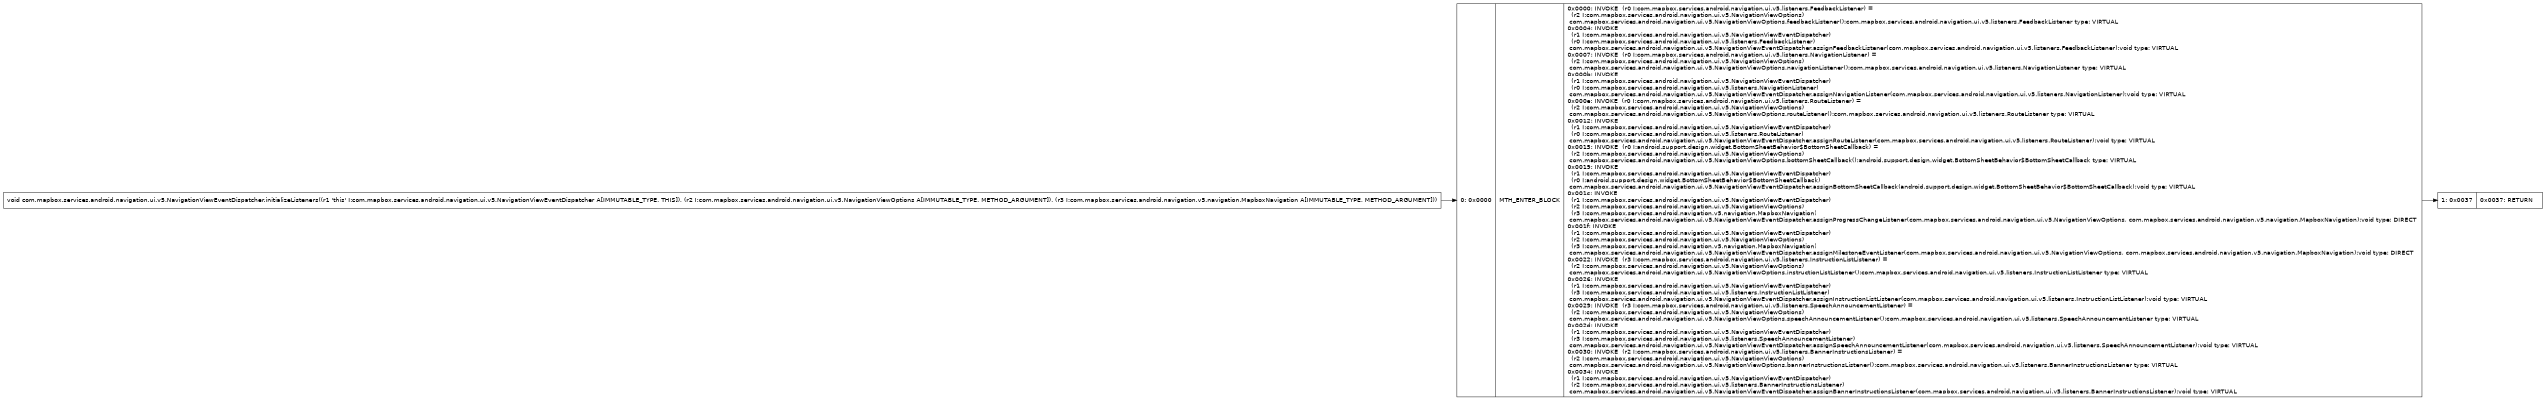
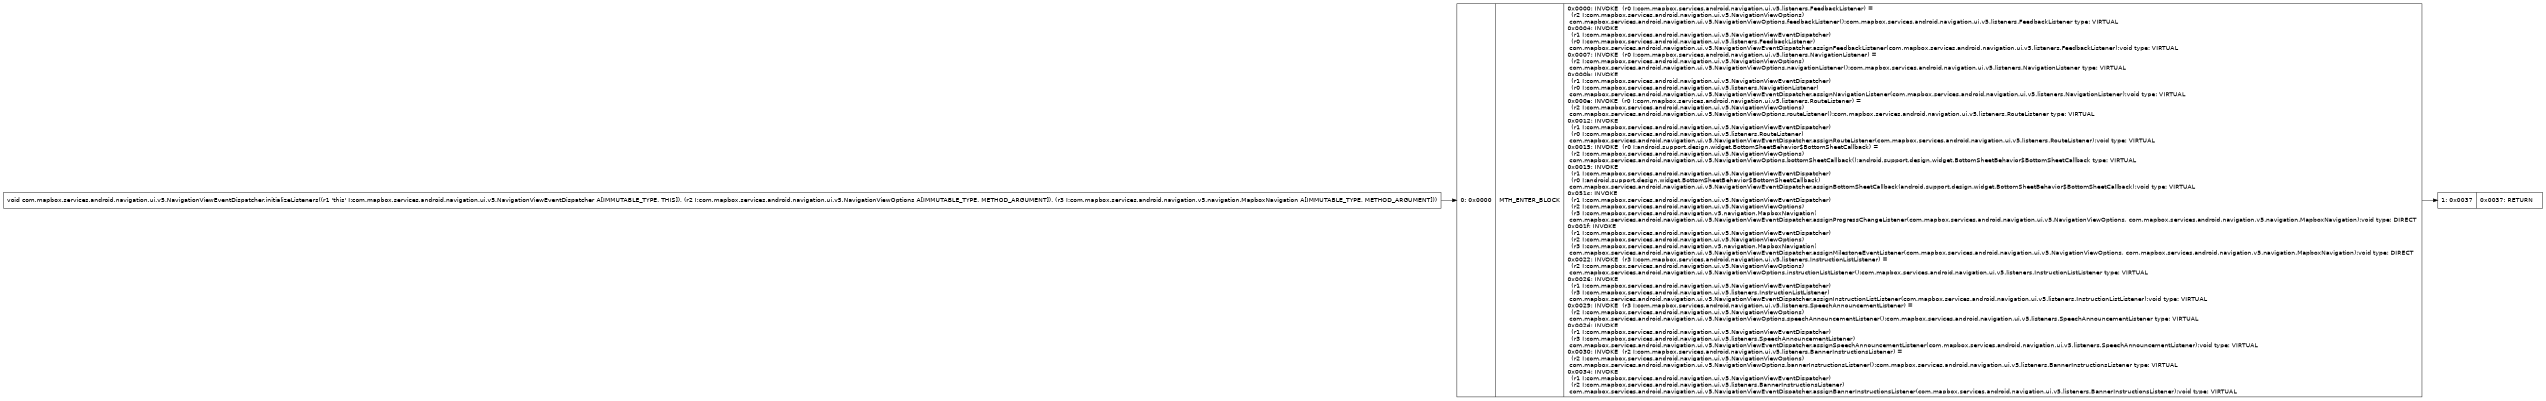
node "0: 0x0000": text "0x001c: INVOKE" -> "0x051c: INVOKE"
